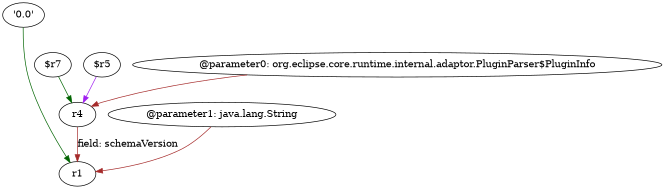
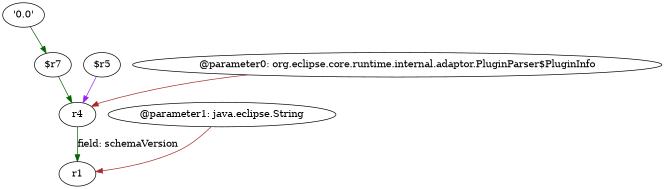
edge "'0.0'" -> "r1": now "'0.0'" -> "$r7"
node "@parameter1: java.lang.String": label "@parameter1: java.lang.String" -> "@parameter1: java.eclipse.String"
edge "r4" -> "r1": color brown -> darkgreen
